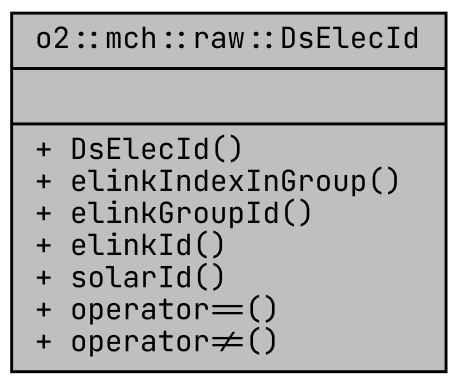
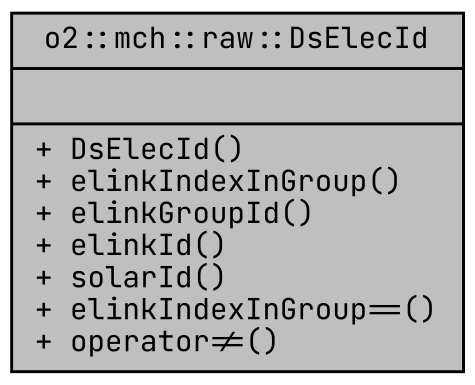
node "o2::mch::raw::DsElecId": text "+ operator==()" -> "+ elinkIndexInGroup==()"
